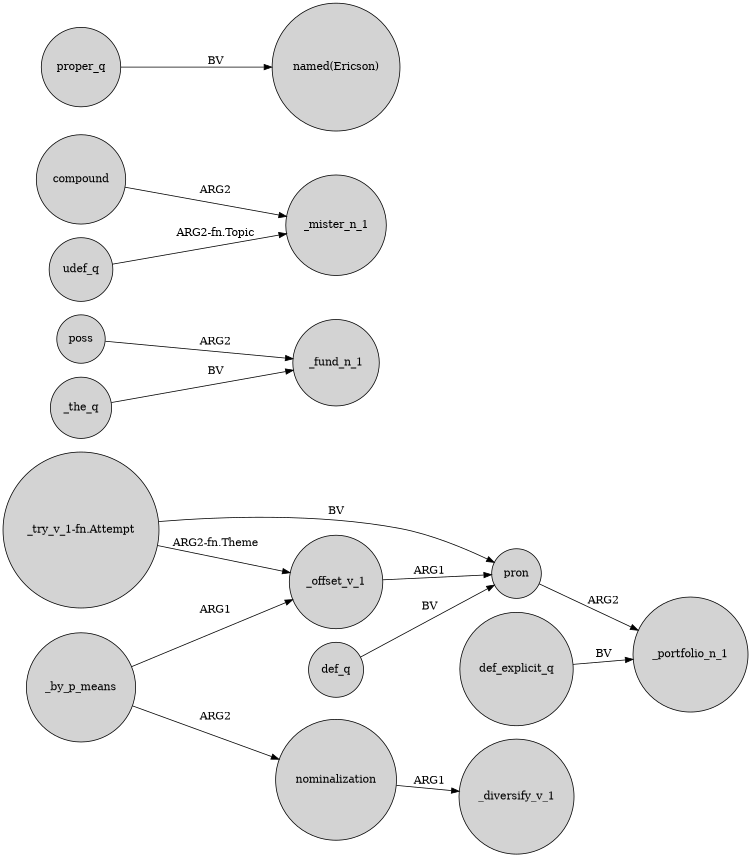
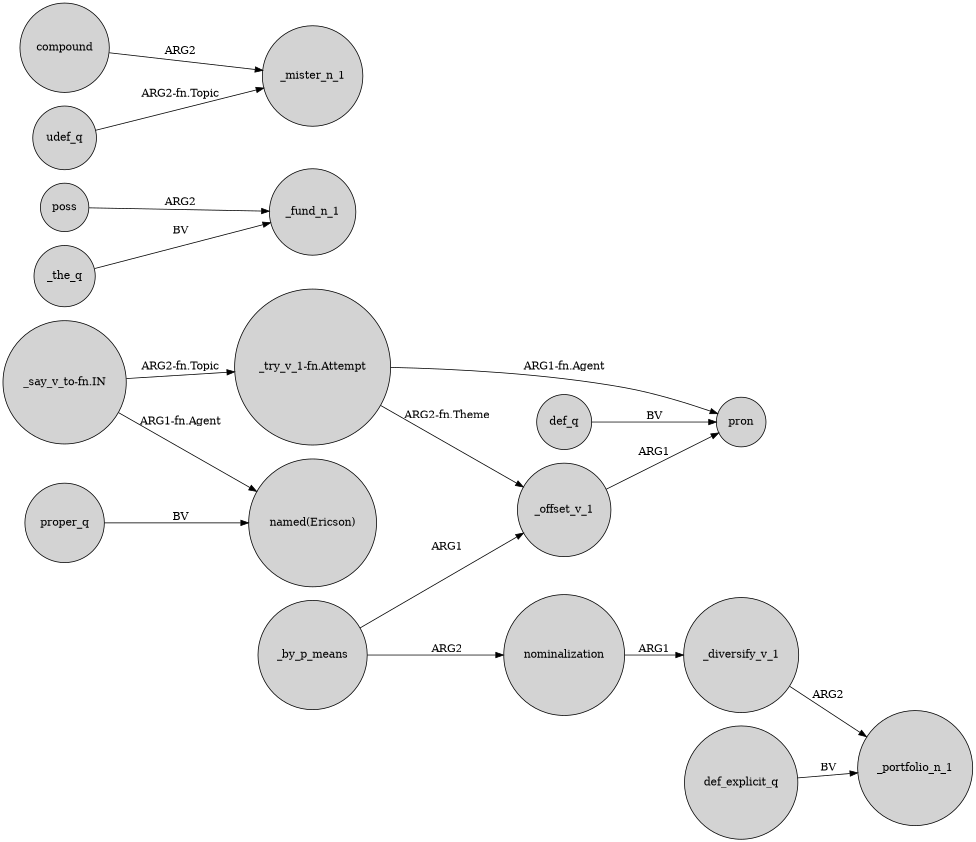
node "_say_v_to-fn.IN": added
edge "_try_v_1-fn.Attempt" -> "pron": label "BV" -> "ARG1-fn.Agent"
edge "pron" -> "_portfolio_n_1": now "_diversify_v_1" -> "_portfolio_n_1"
